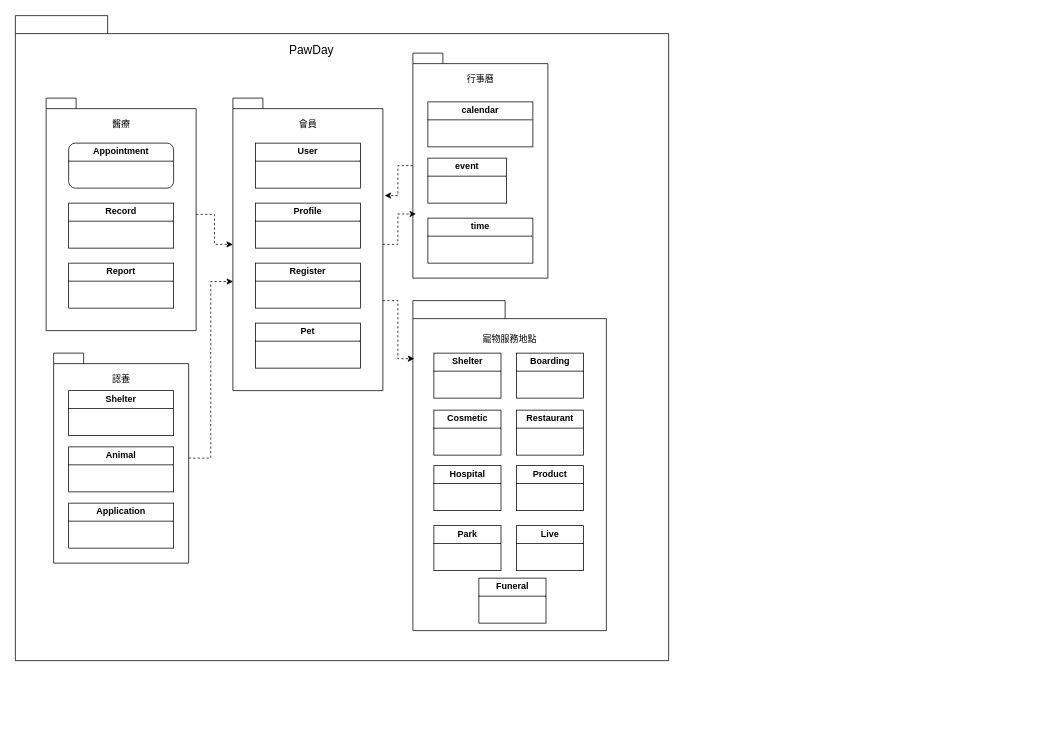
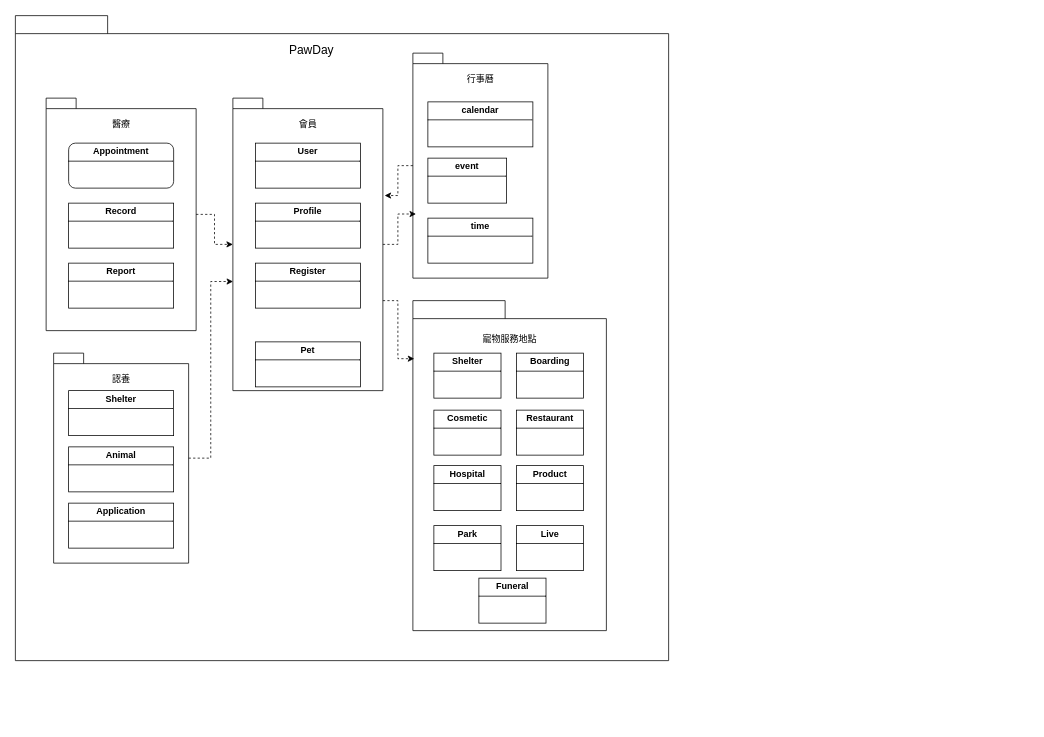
node "Pet": moved (308, 345) -> (308, 364)
